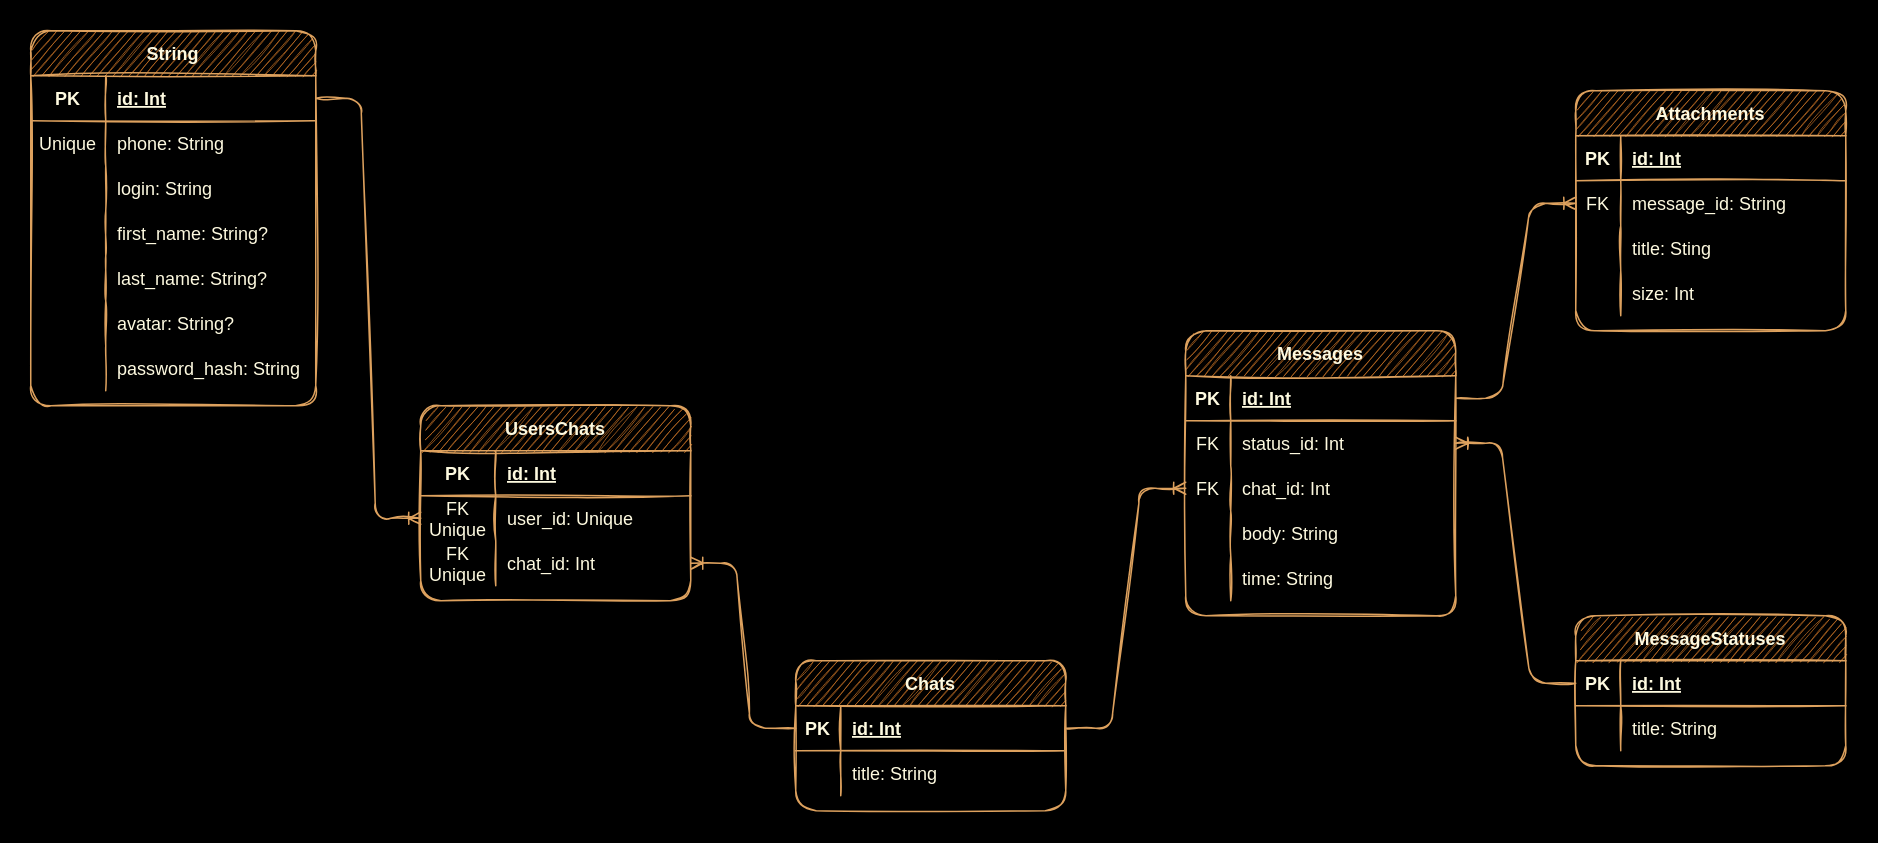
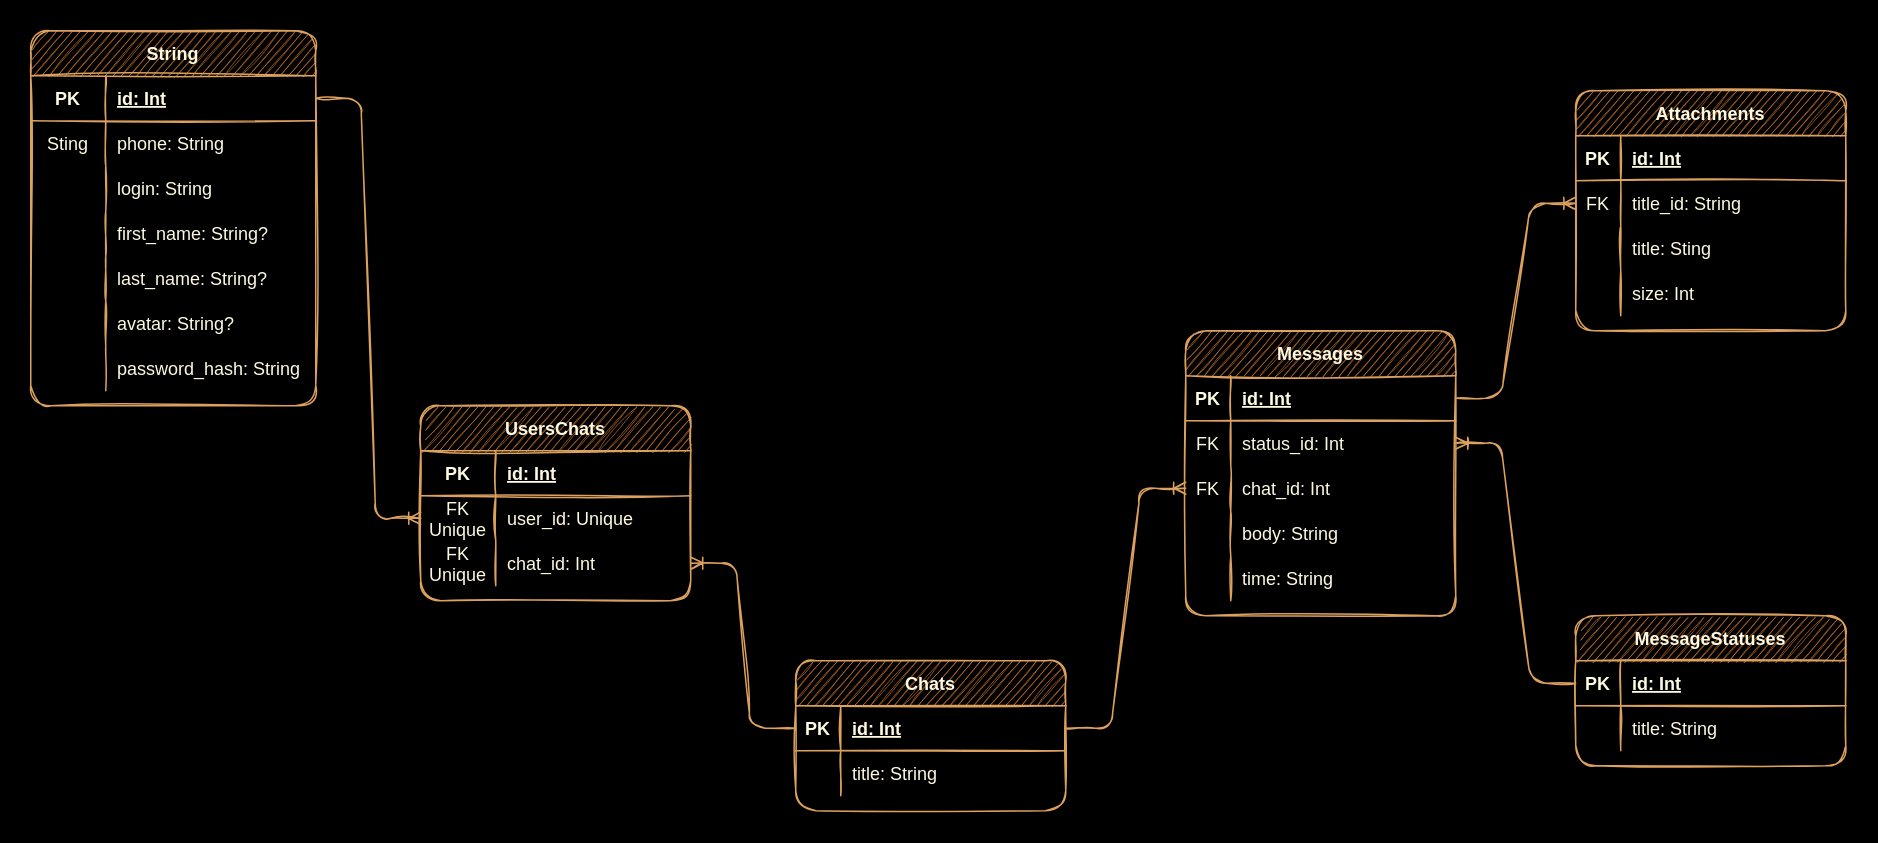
node "Unique": label "Unique" -> "Sting"
node "message_id: String": label "message_id: String" -> "title_id: String"
